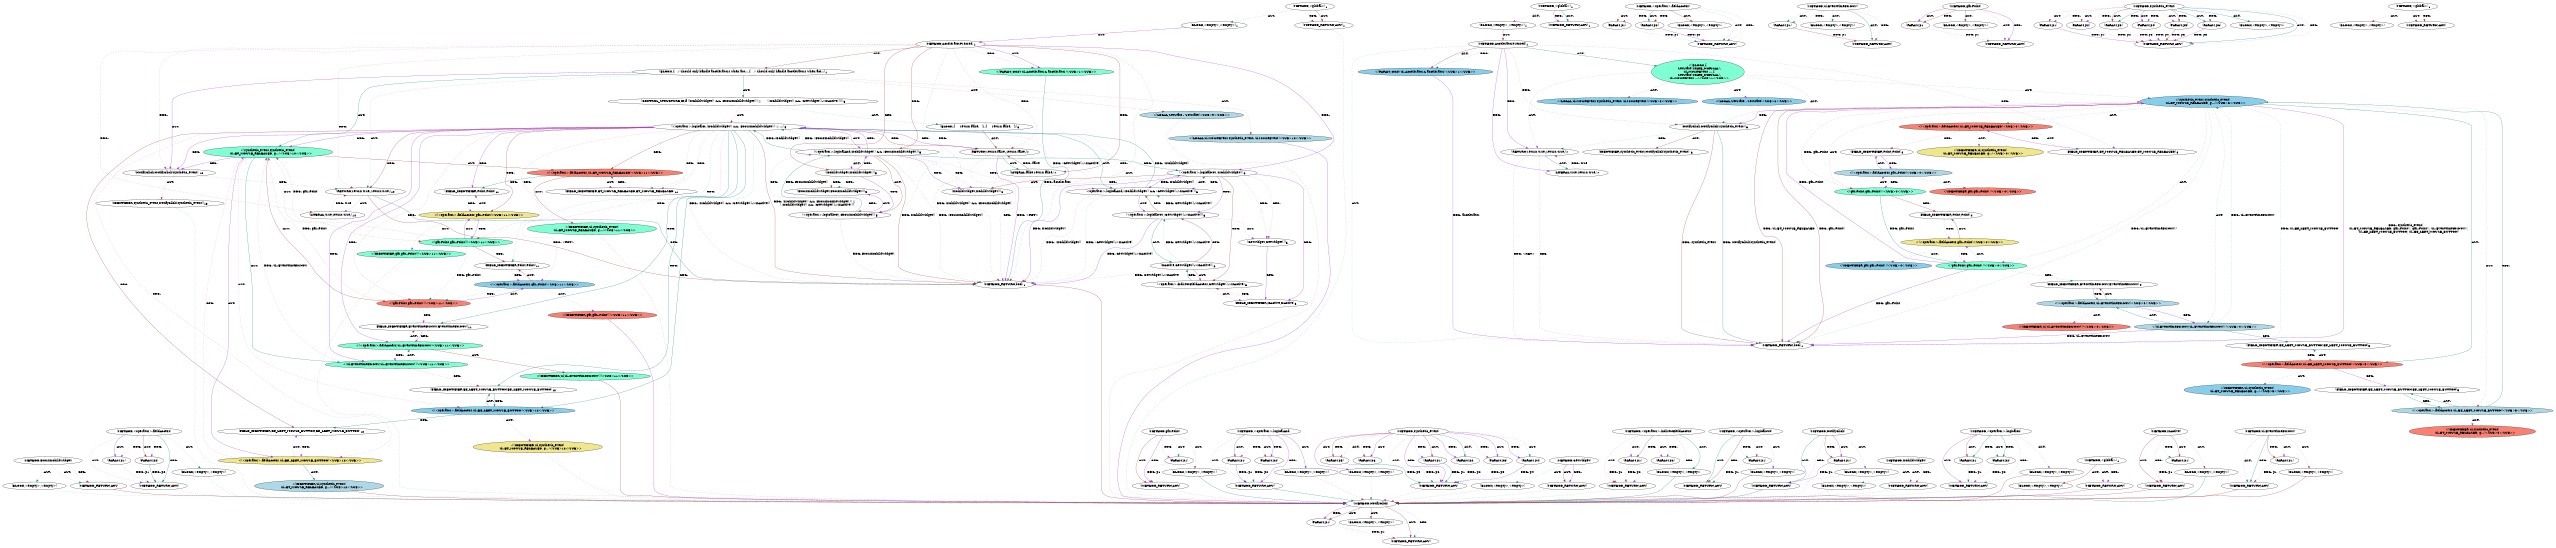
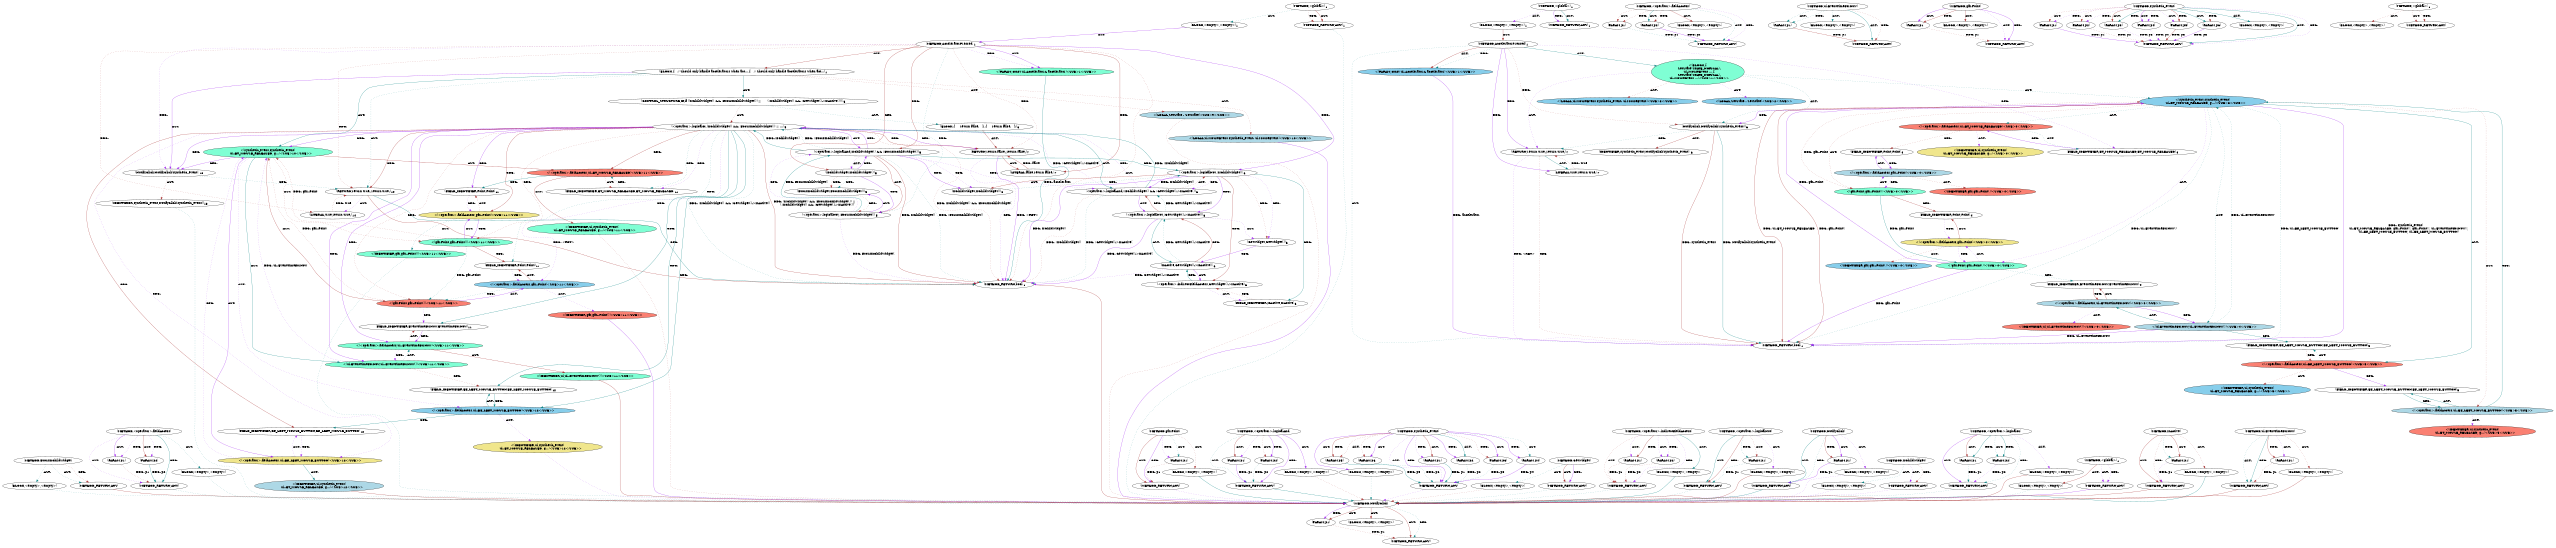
edge "(RETURN,return false;,return false;)" -> "(LITERAL,false,return false;)": color teal -> brown
edge "(<operator>.logicalNot,!IsChildWidget())" -> "(FIELD_IDENTIFIER,IsActive,IsActive)": color purple -> teal
edge "(GetWidget,GetWidget())" -> "(FIELD_IDENTIFIER,IsActive,IsActive)": now "(GetWidget,GetWidget())" -> "(IsActive,GetWidget()->IsActive())"
